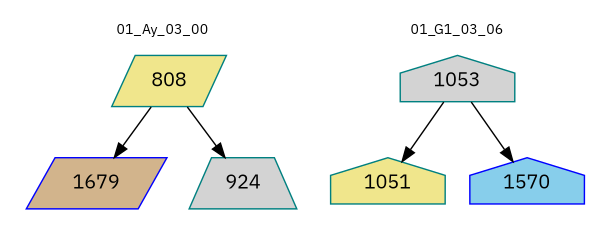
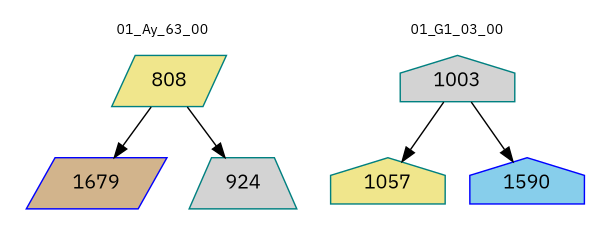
cluster "01_Ay_03_00": label "01_Ay_03_00" -> "01_Ay_63_00"
cluster "01_G1_03_06": label "01_G1_03_06" -> "01_G1_03_00"
node "1053": label "1053" -> "1003"
node "1051": label "1051" -> "1057"
node "1570": label "1570" -> "1590"
